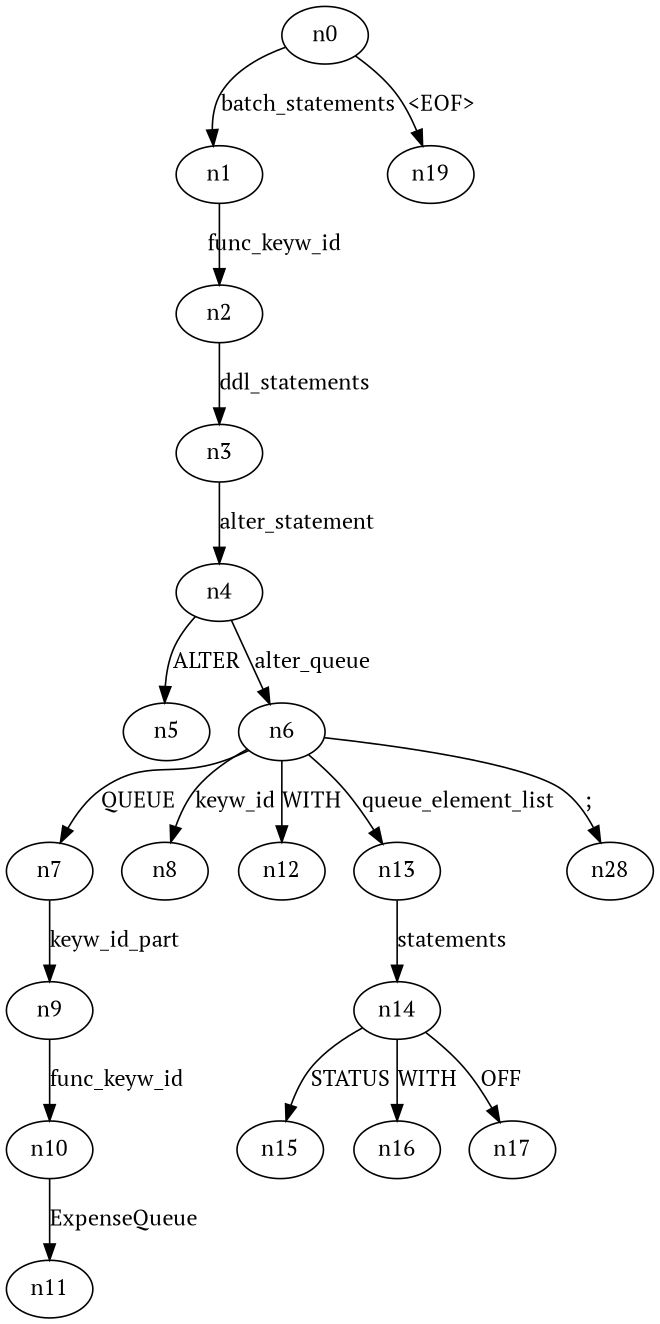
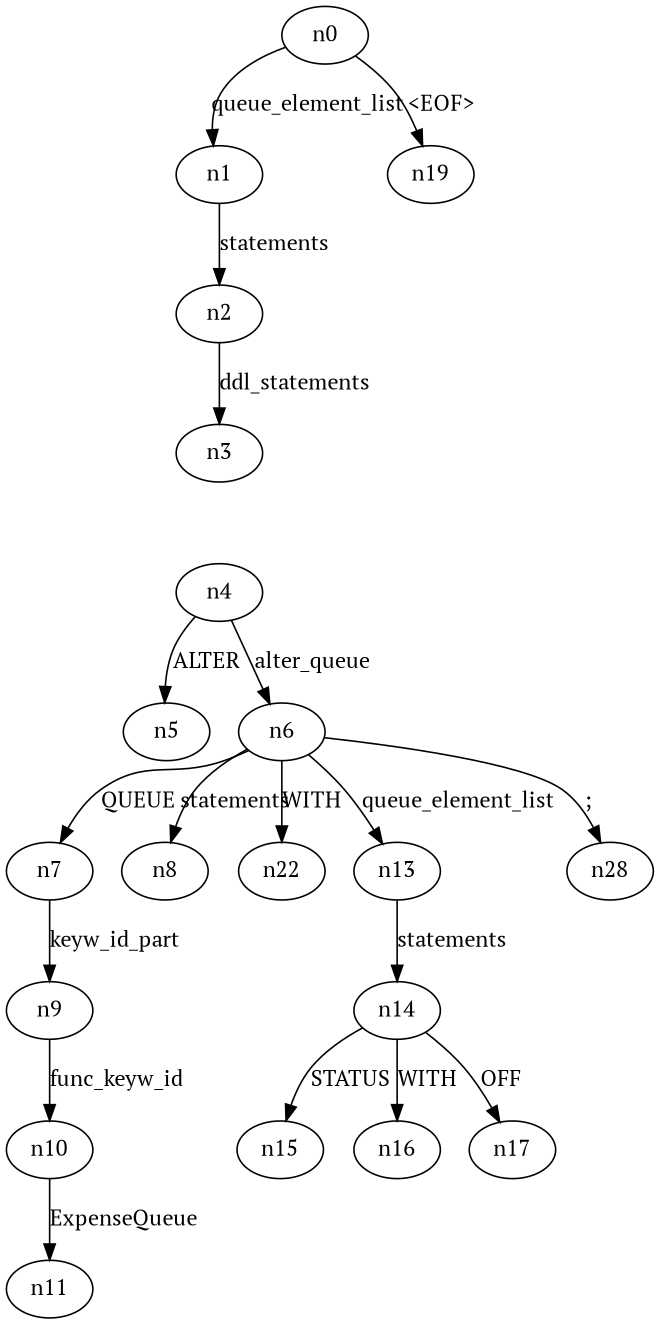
edge "n0" -> "n1": label "batch_statements" -> "queue_element_list"
edge "n1" -> "n2": label "func_keyw_id" -> "statements"
edge "n3" -> "n4": removed, label "alter_statement"
edge "n6" -> "n8": label "keyw_id" -> "statements"
node "n12": label "n12" -> "n22"
